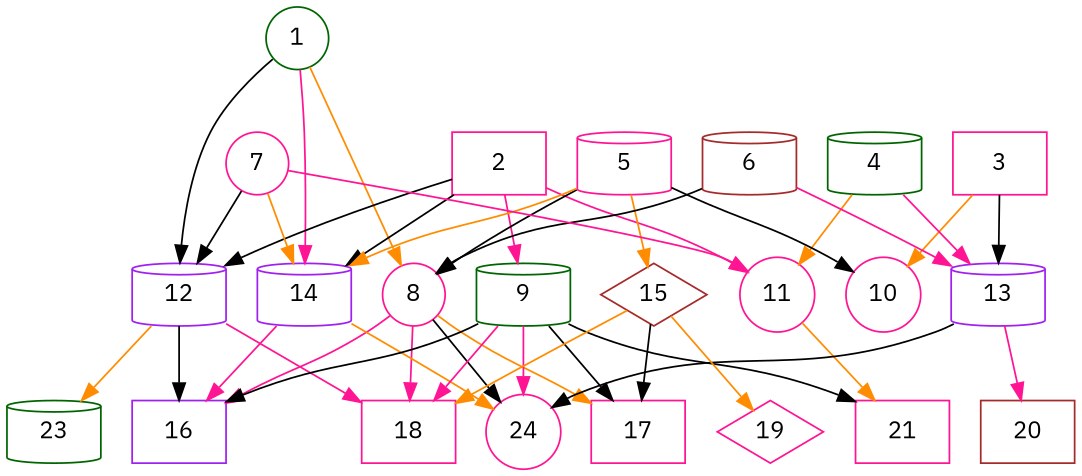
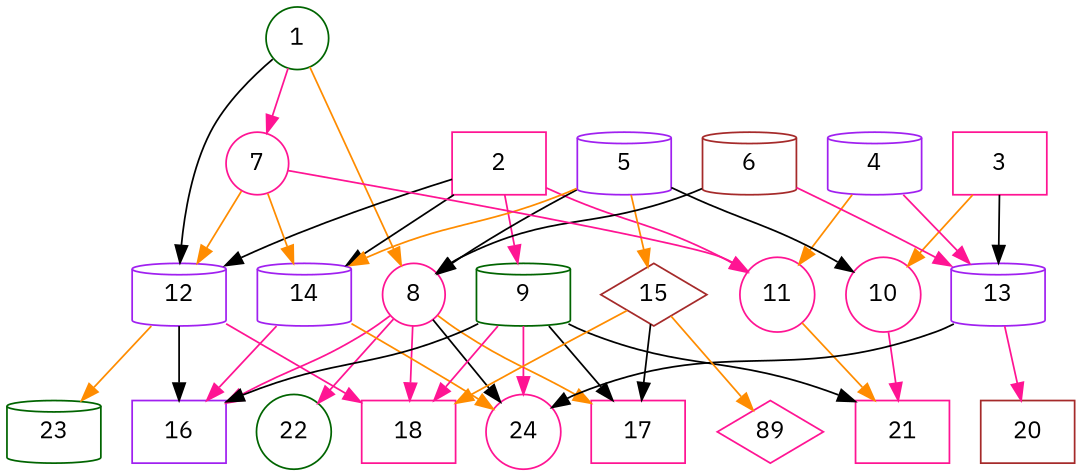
edge "1" -> "14": now "1" -> "7"
node "5": color deeppink -> purple
node "4": color darkgreen -> purple
edge "7" -> "12": color black -> darkorange
edge "10" -> "21": added
node "22": added
node "19": label "19" -> "89"
